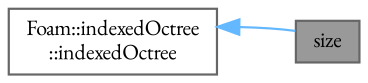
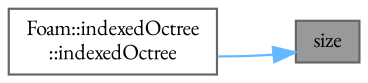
edge "size" -> "Foam::indexedOctree ::indexedOctree": reversed
